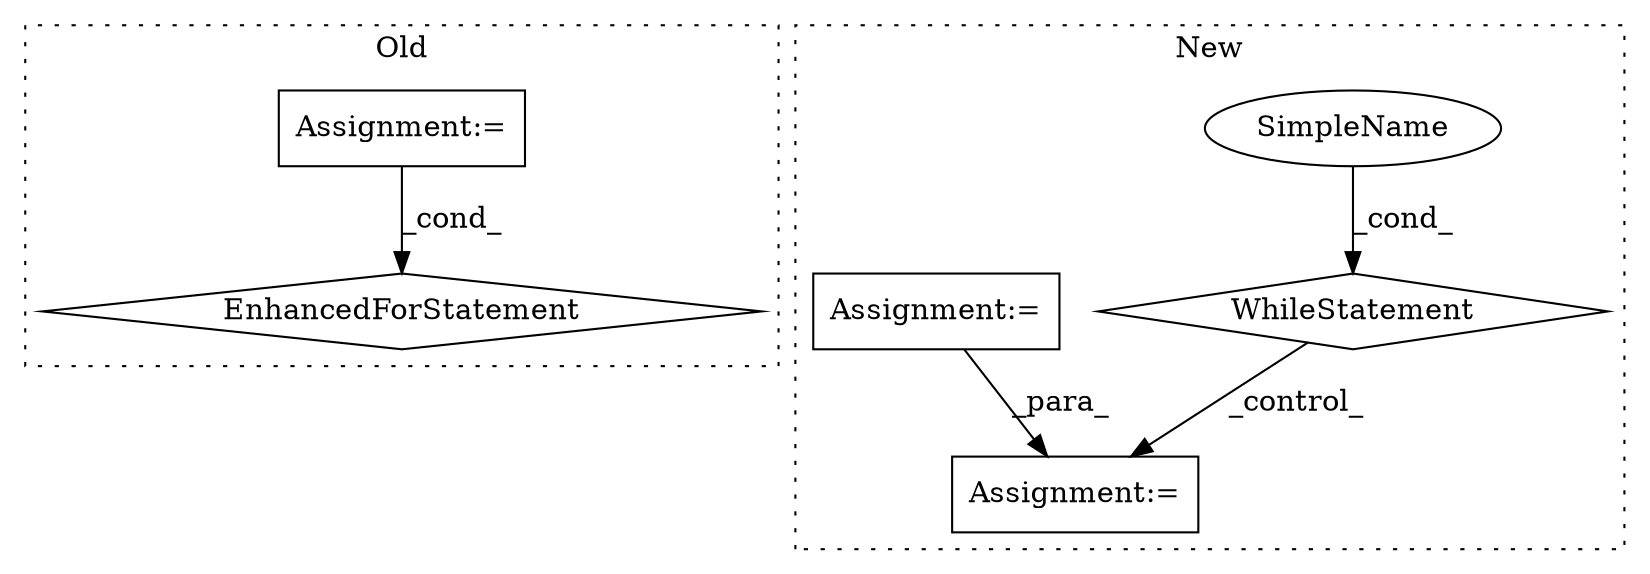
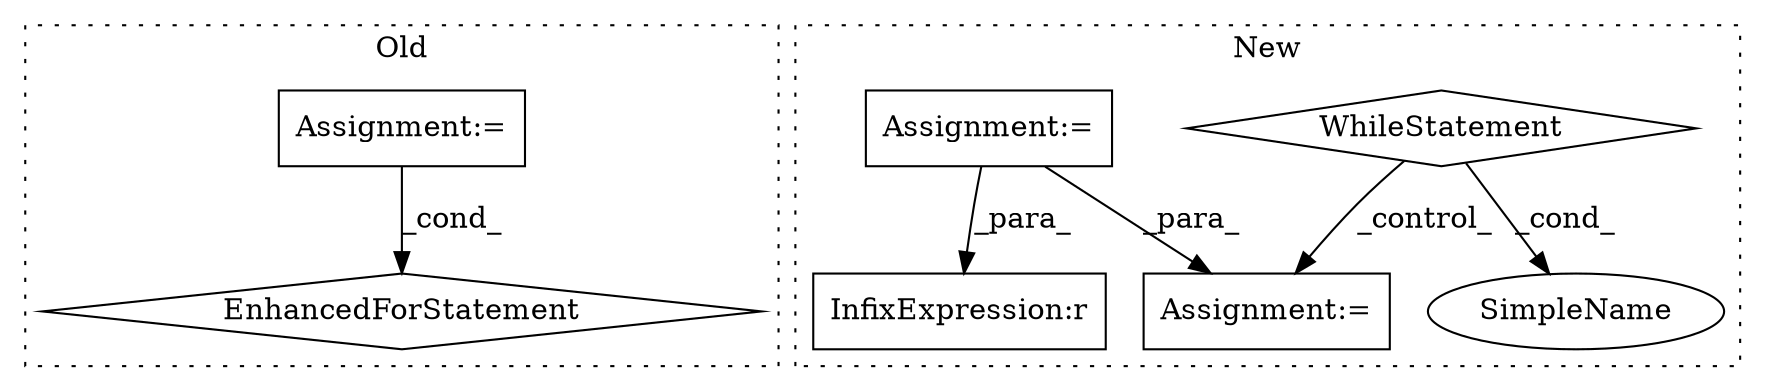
edge "SimpleName" -> "WhileStatement": reversed
node "InfixExpression:r": added
